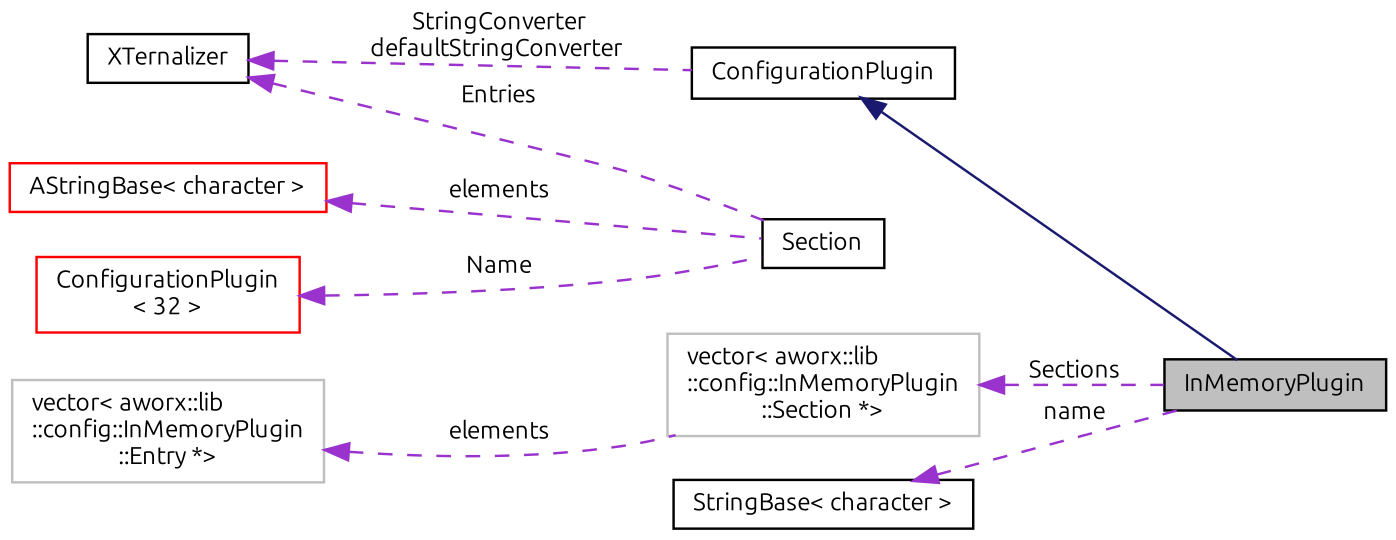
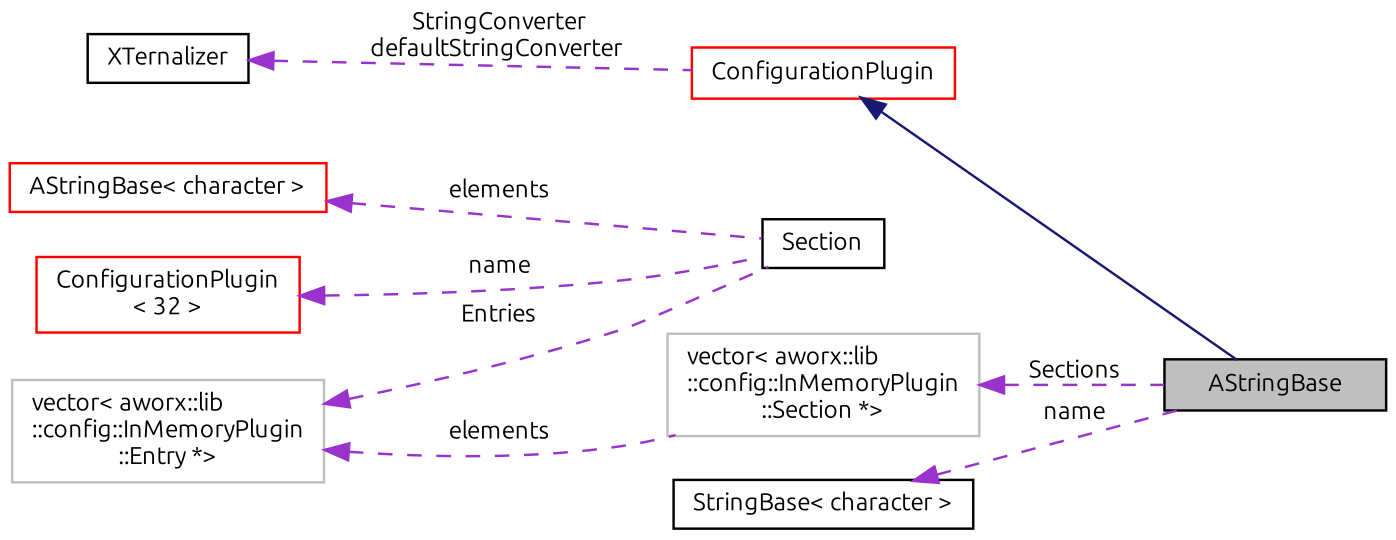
node "ConfigurationPlugin": color black -> red
edge "Section" -> "XTernalizer": now "Section" -> "vector< aworx::lib ::config::InMemoryPlugin ::Entry *>"
edge "Section" -> "ConfigurationPlugin < 32 >": label " Name" -> " name"
node "InMemoryPlugin": label "InMemoryPlugin" -> "AStringBase"
